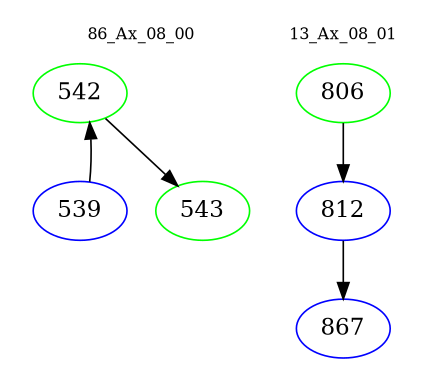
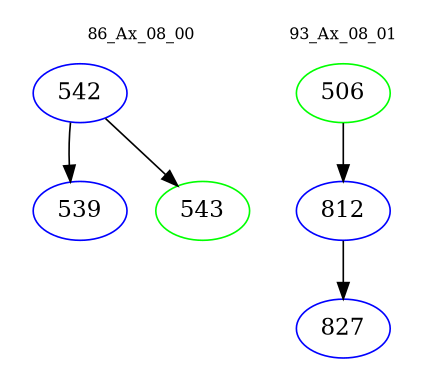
cluster "13_Ax_08_01": label "13_Ax_08_01" -> "93_Ax_08_01"
node "542": color green -> blue
node "806": label "806" -> "506"
edge "539" -> "542": reversed
node "867": label "867" -> "827"
